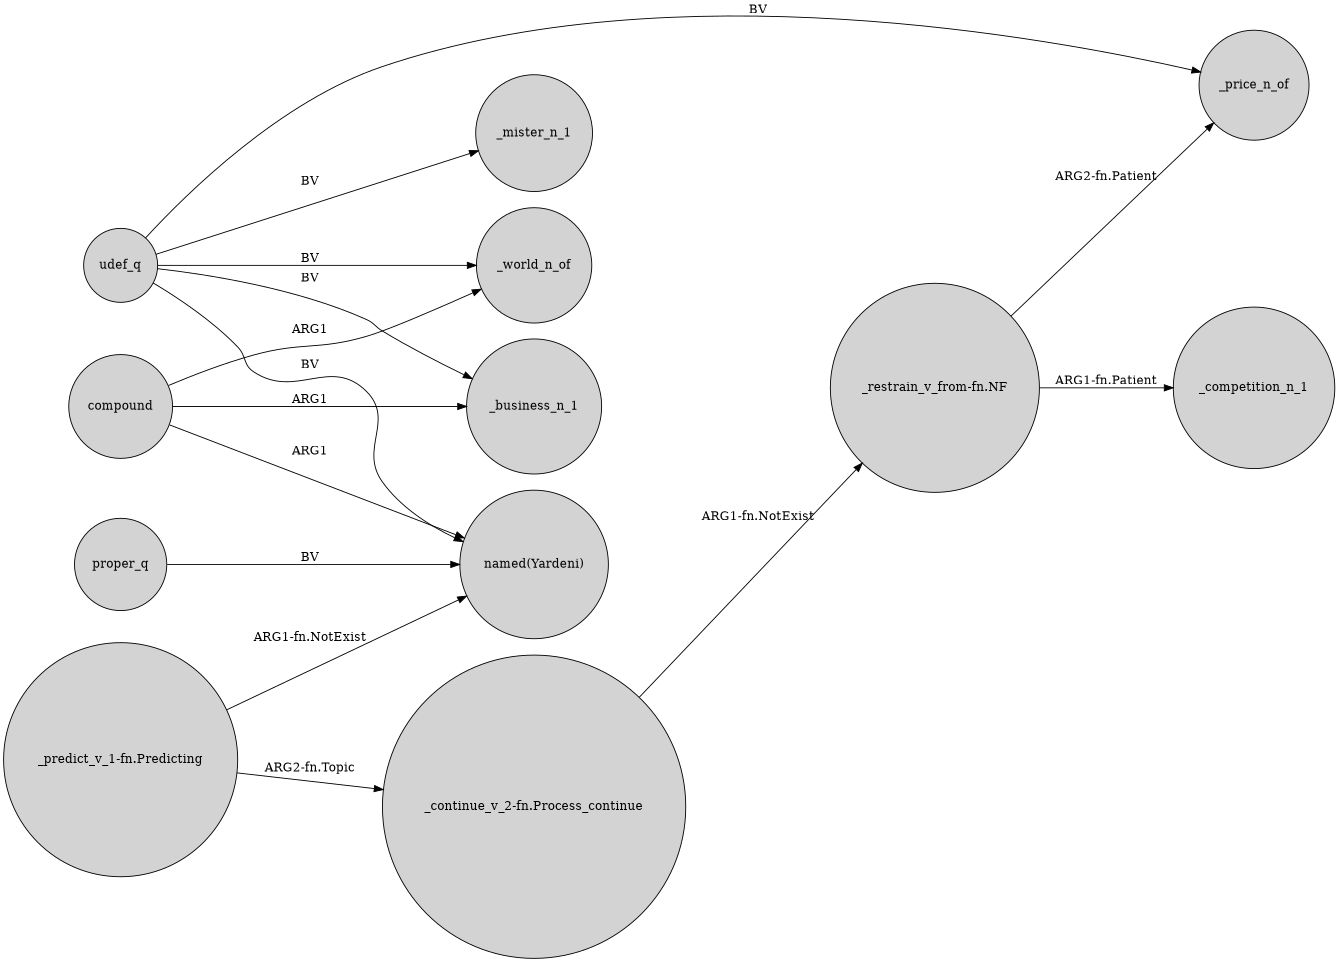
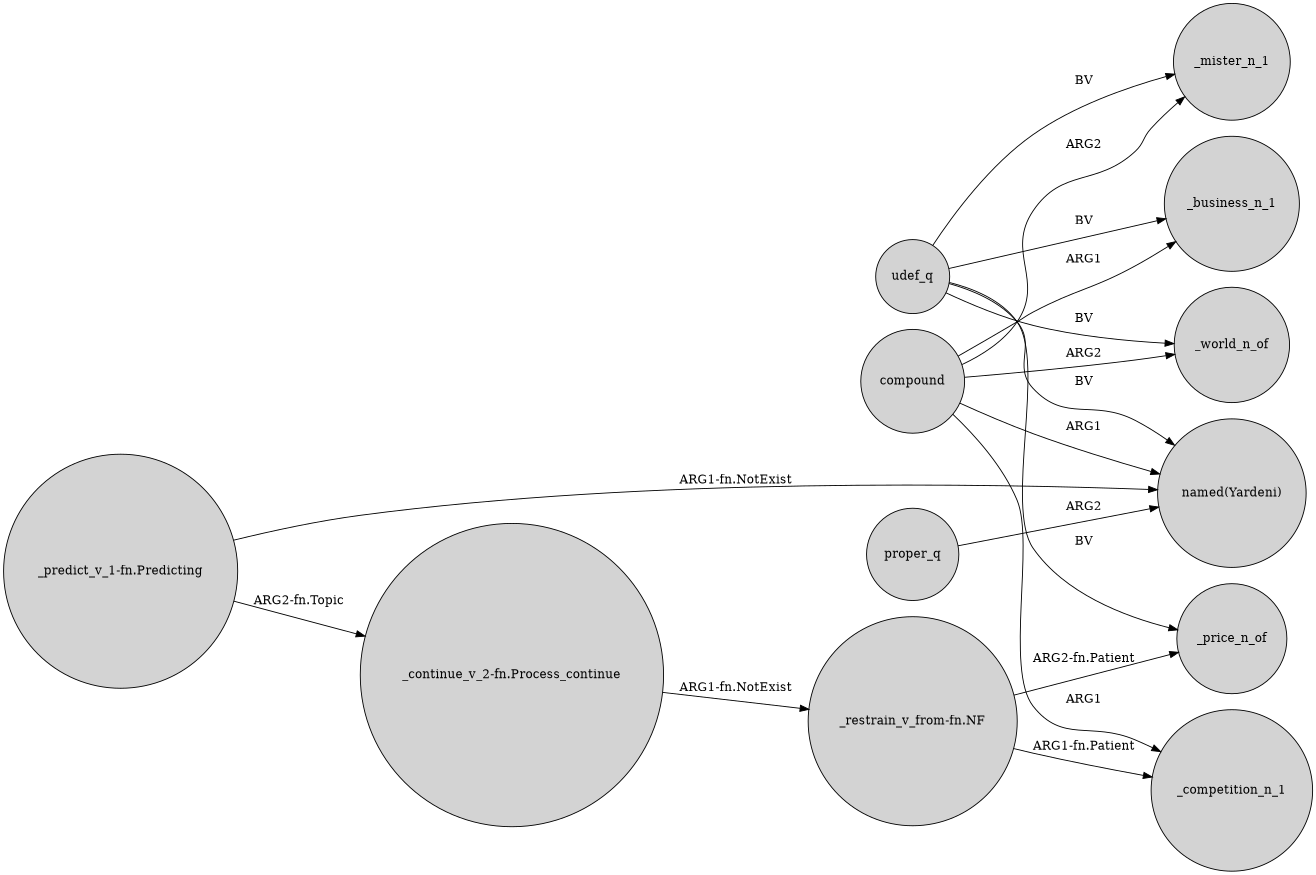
edge "compound" -> "_mister_n_1": added, label "ARG2"
edge "compound" -> "_world_n_of": label "ARG1" -> "ARG2"
edge "proper_q" -> "named(Yardeni)": label "BV" -> "ARG2"
edge "compound" -> "_competition_n_1": added, label "ARG1"
